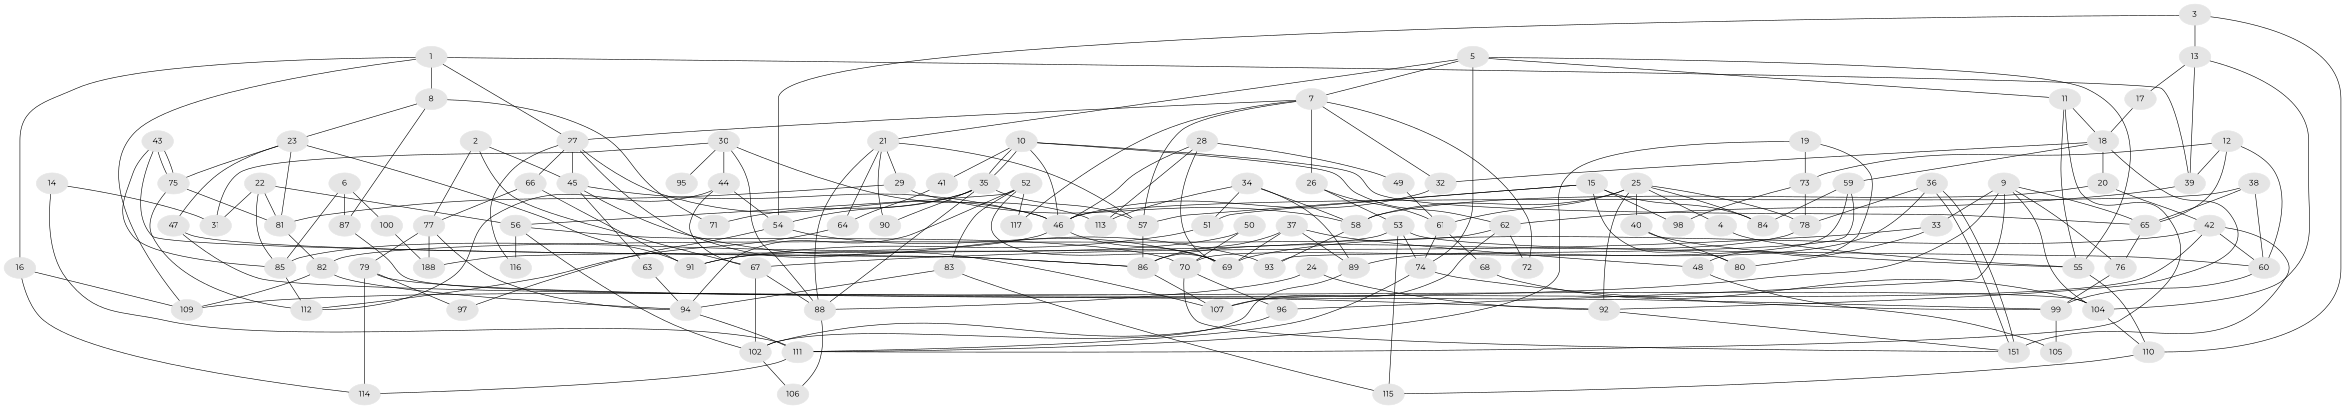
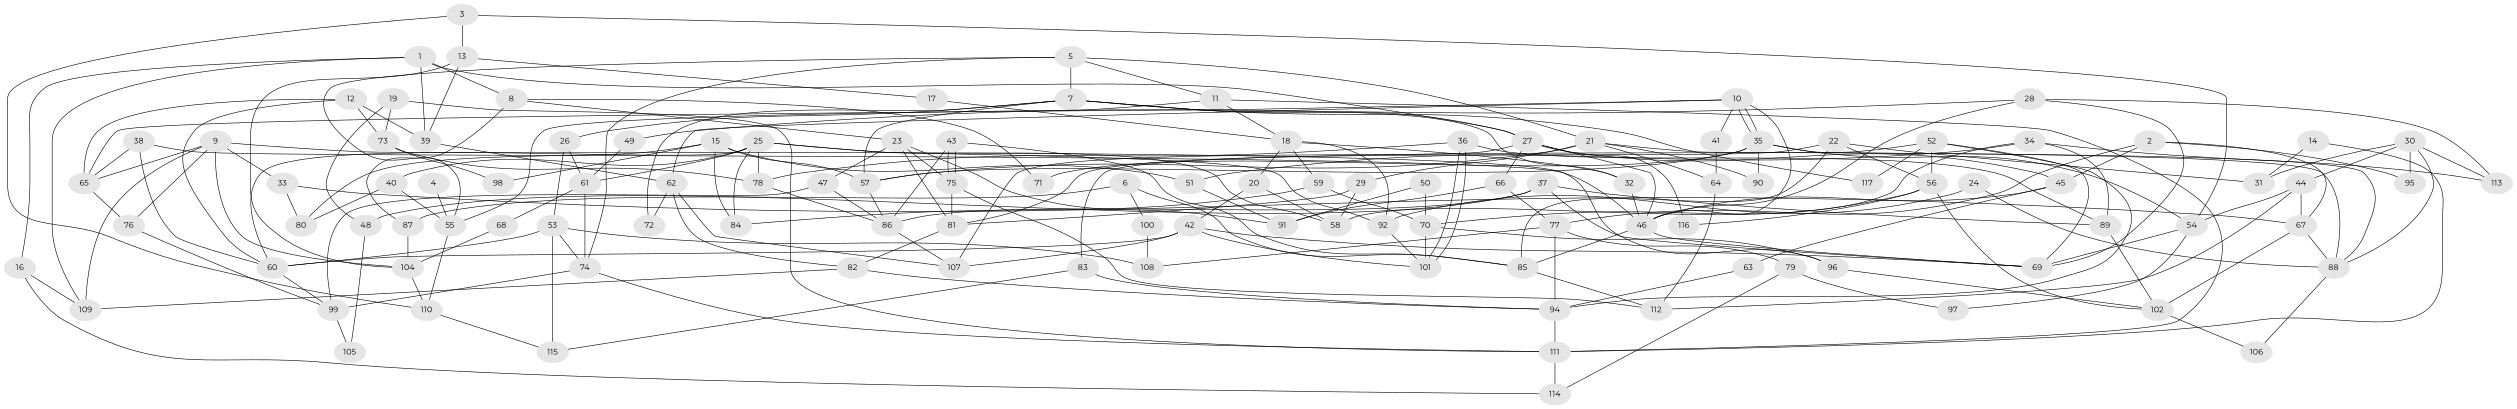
edge "2" -- "95": added
edge "25" -- "4": now "25" -- "60"
node "188": label "188" -> "108"
node "93": removed
edge "79" -- "92": removed
node "151": label "151" -> "101"
